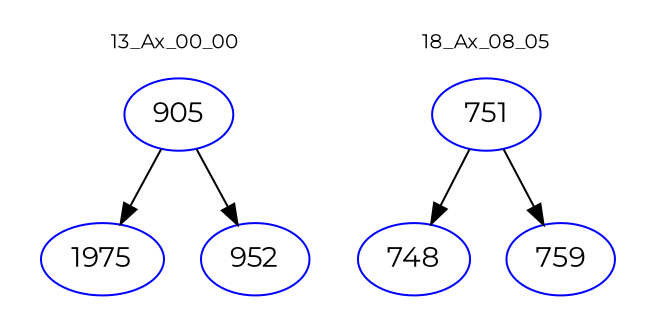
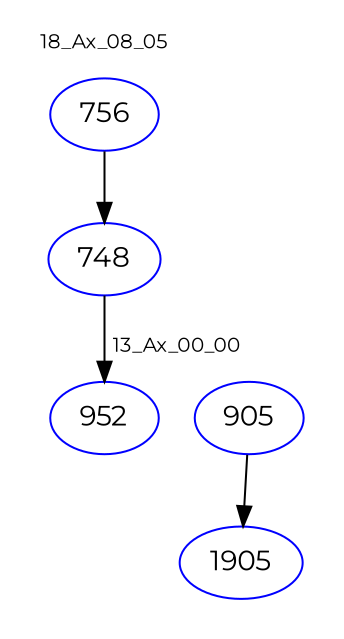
node "751": label "751" -> "756"
edge "905" -> "952": now "748" -> "952"
node "1975": label "1975" -> "1905"
node "759": removed
